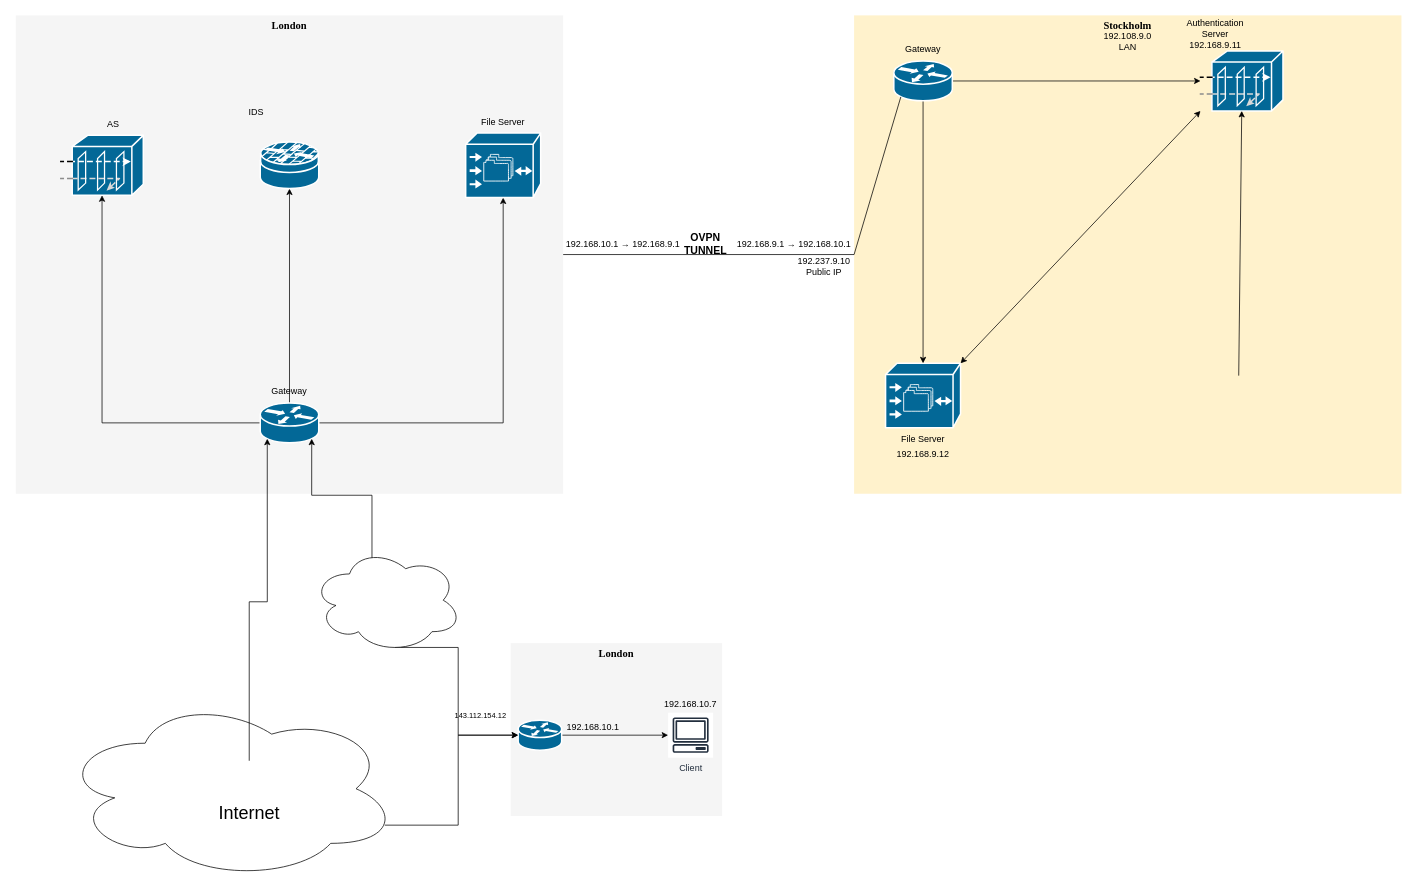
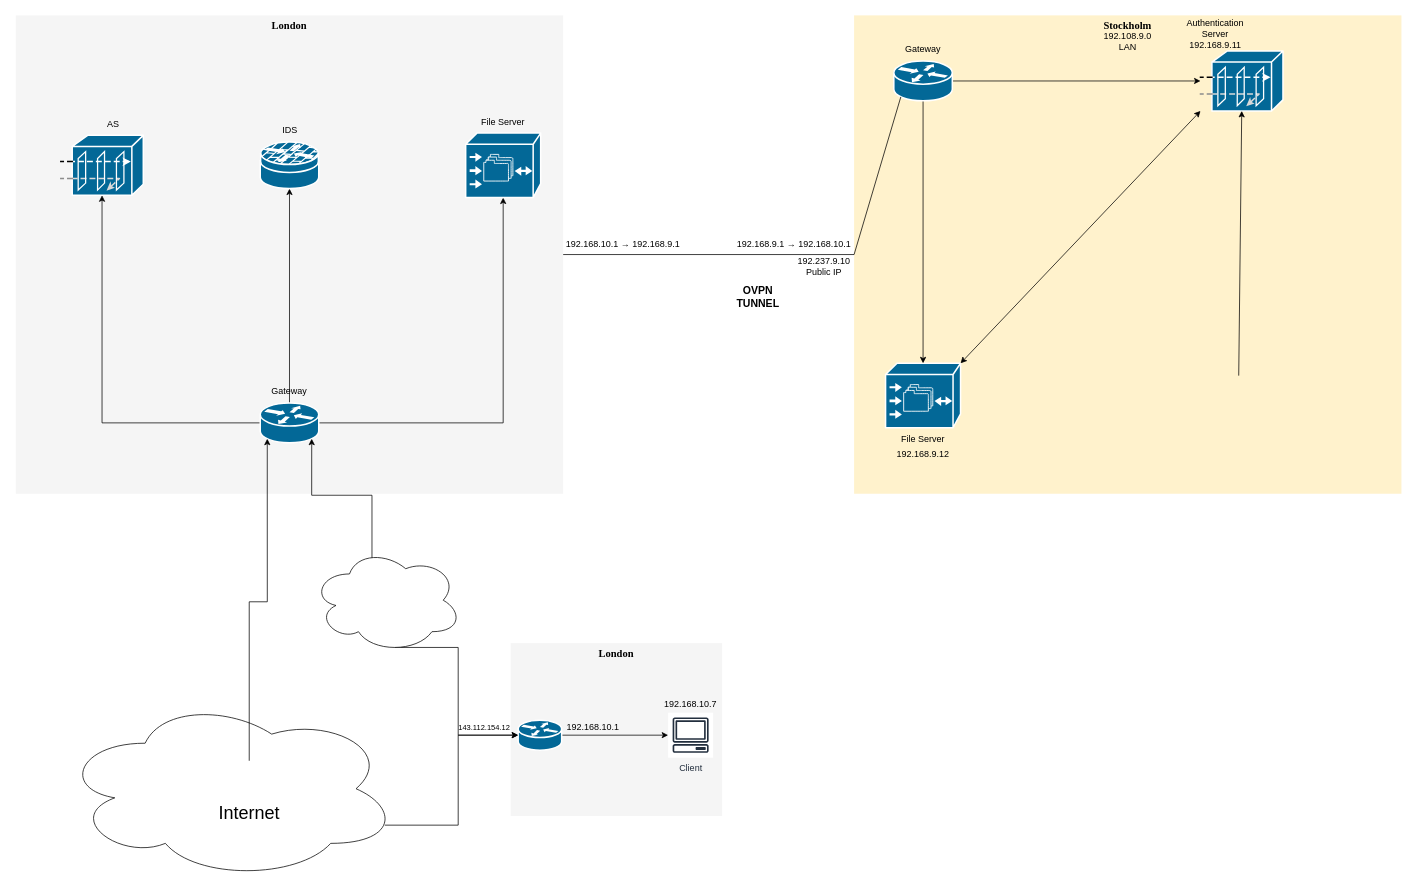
node "IDS": moved (256, 112) -> (290, 131)
node "OVPN TUNNEL": moved (705, 244) -> (758, 297)
node "143.112.154.12": moved (480, 713) -> (484, 724)
